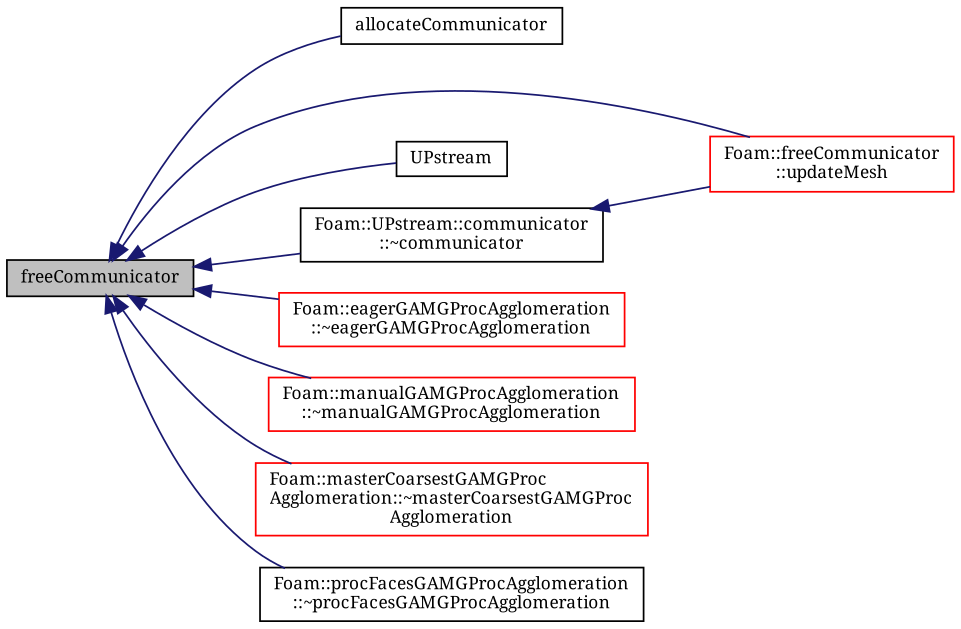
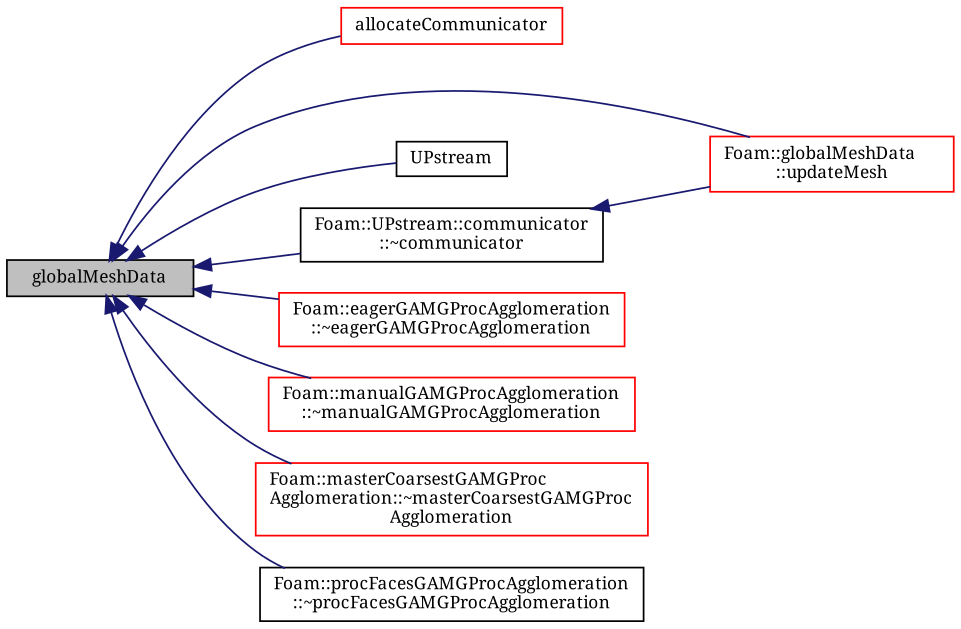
node "allocateCommunicator": color black -> red
node "Foam::freeCommunicator ::updateMesh": label "Foam::freeCommunicator ::updateMesh" -> "Foam::globalMeshData ::updateMesh"
node "freeCommunicator": label "freeCommunicator" -> "globalMeshData"
